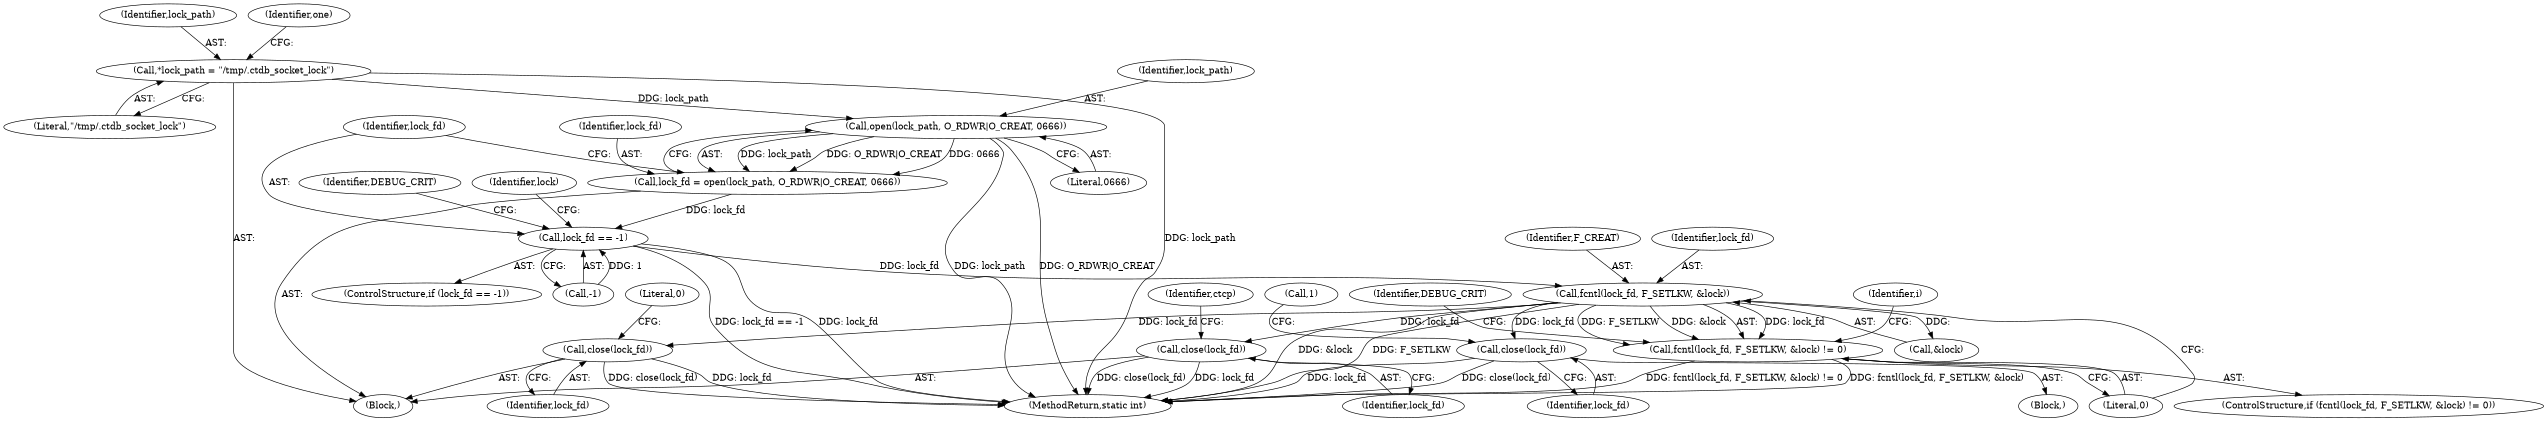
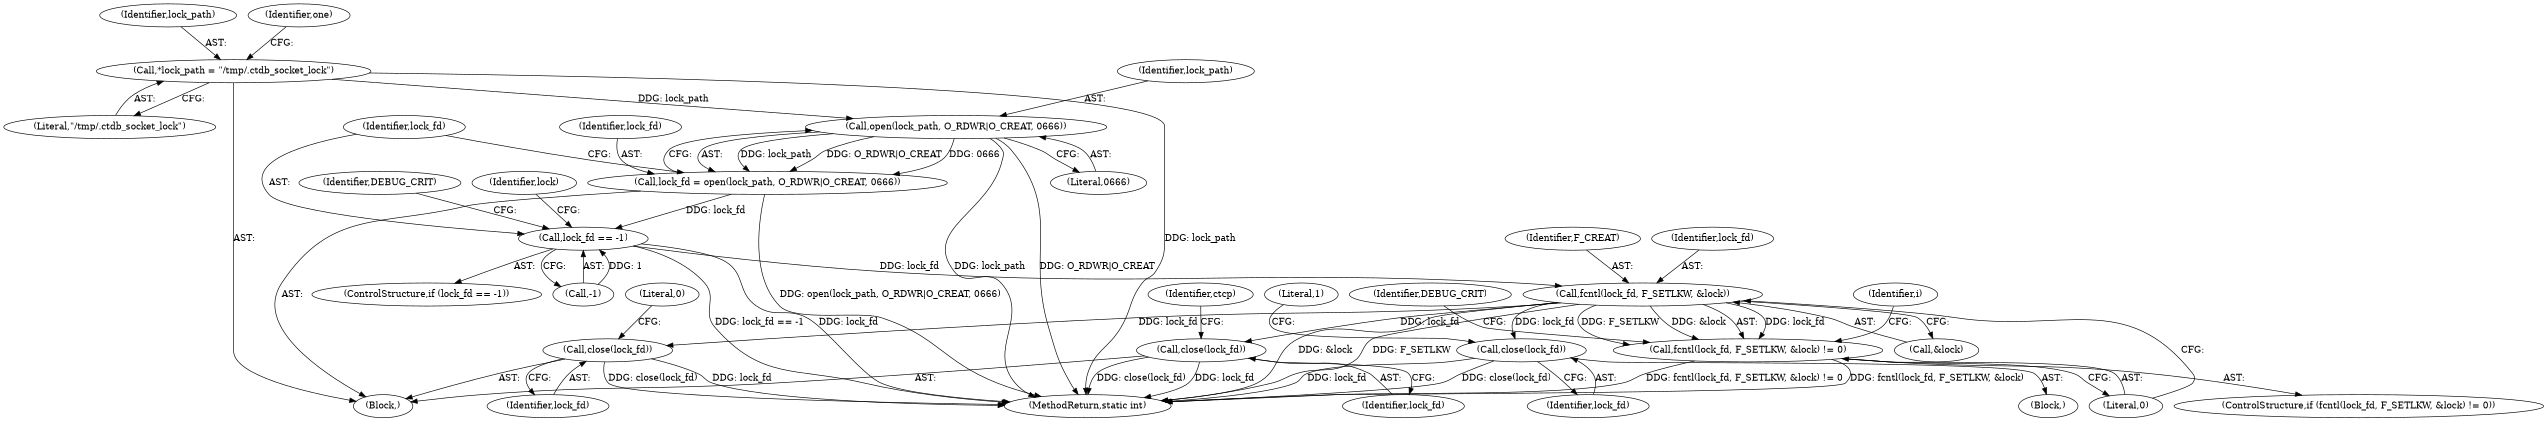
node "(Call,1)": label "(Call,1)" -> "(Literal,1)"
edge "(Call,lock_fd = open(lock_path, O_RDWR|O_CREAT, 0666))" -> "(MethodReturn,static int)": added, label "DDG: open(lock_path, O_RDWR|O_CREAT, 0666)"
edge "(Call,fcntl(lock_fd, F_SETLKW, &lock))" -> "(Call,&lock)": label "DDG: " -> "CFG: "
